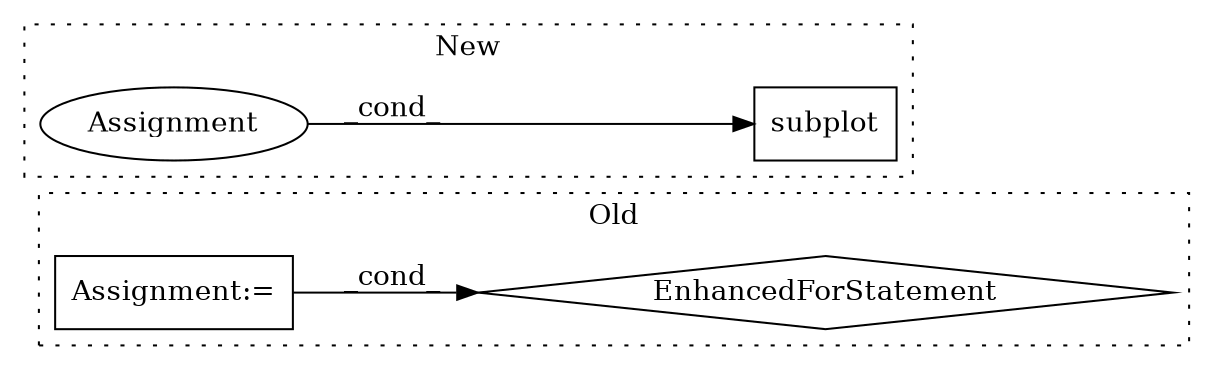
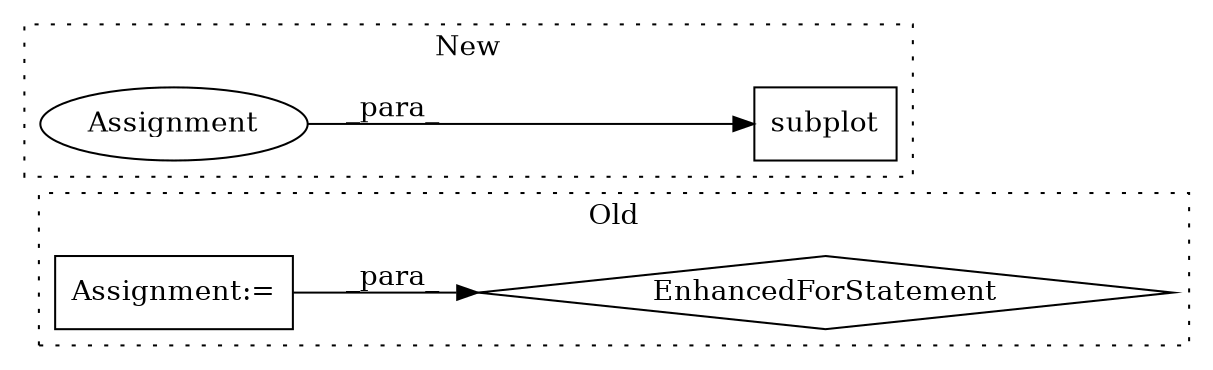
edge "Assignment" -> "subplot": label "_cond_" -> "_para_"
edge "Assignment:=" -> "EnhancedForStatement": label "_cond_" -> "_para_"
